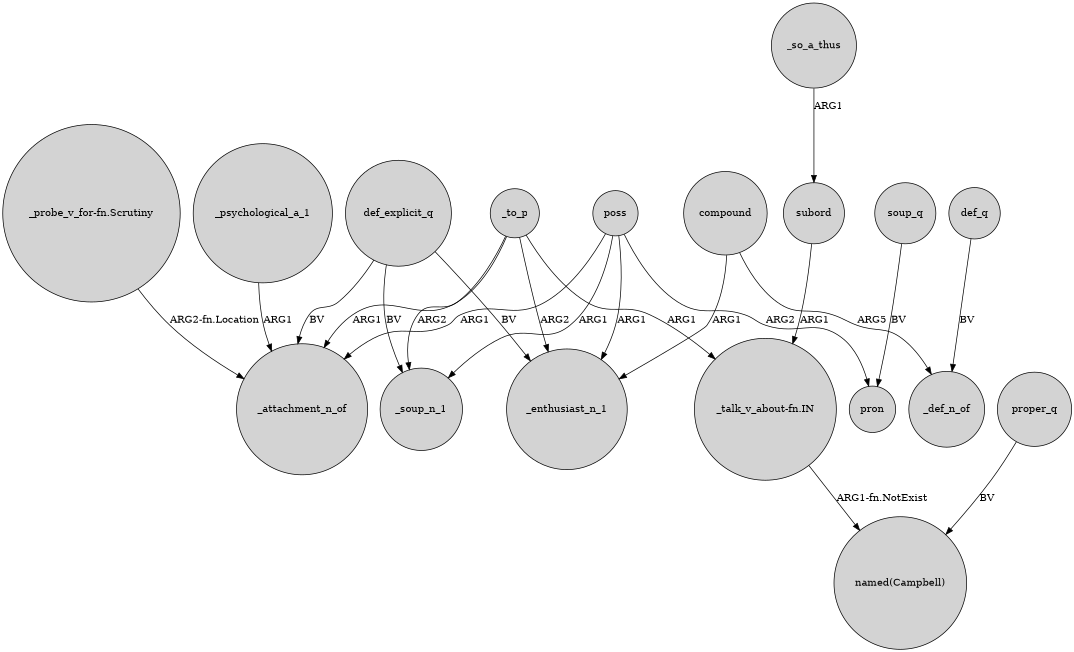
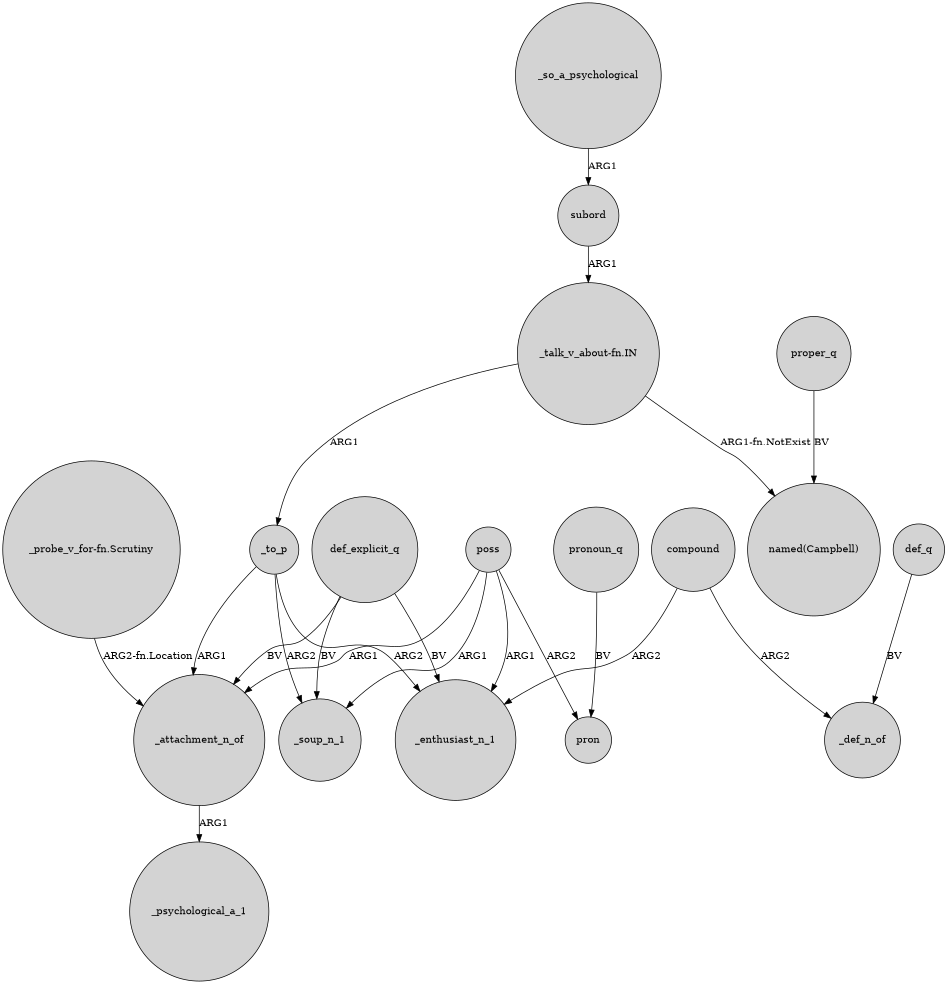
node "_so_a_thus": label "_so_a_thus" -> "_so_a_psychological"
node "soup_q": label "soup_q" -> "pronoun_q"
edge "_to_p" -> "_talk_v_about-fn.IN": reversed
edge "_psychological_a_1" -> "_attachment_n_of": reversed
edge "compound" -> "_enthusiast_n_1": label "ARG1" -> "ARG2"
edge "compound" -> "_def_n_of": label "ARG5" -> "ARG2"
